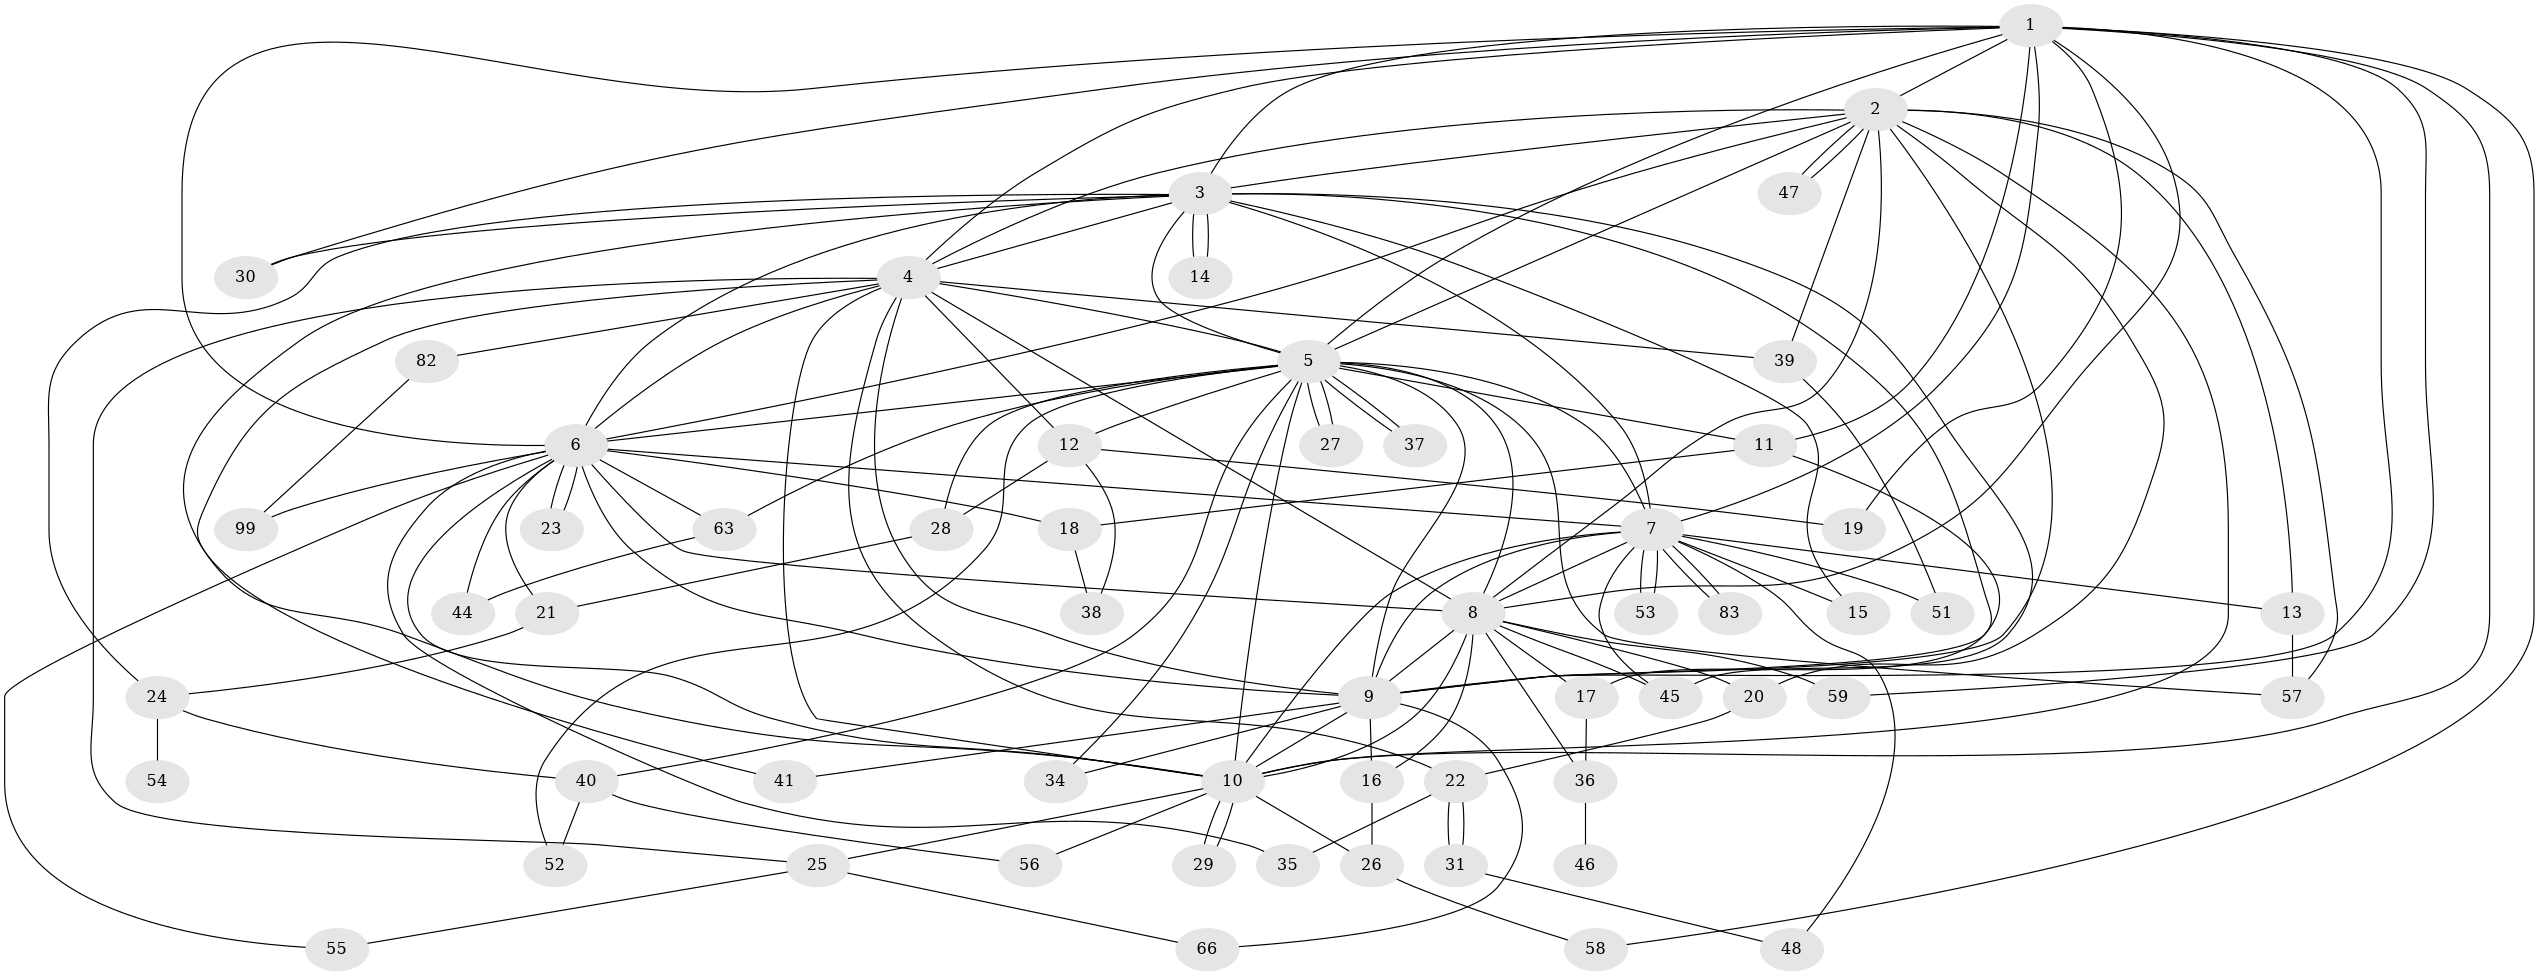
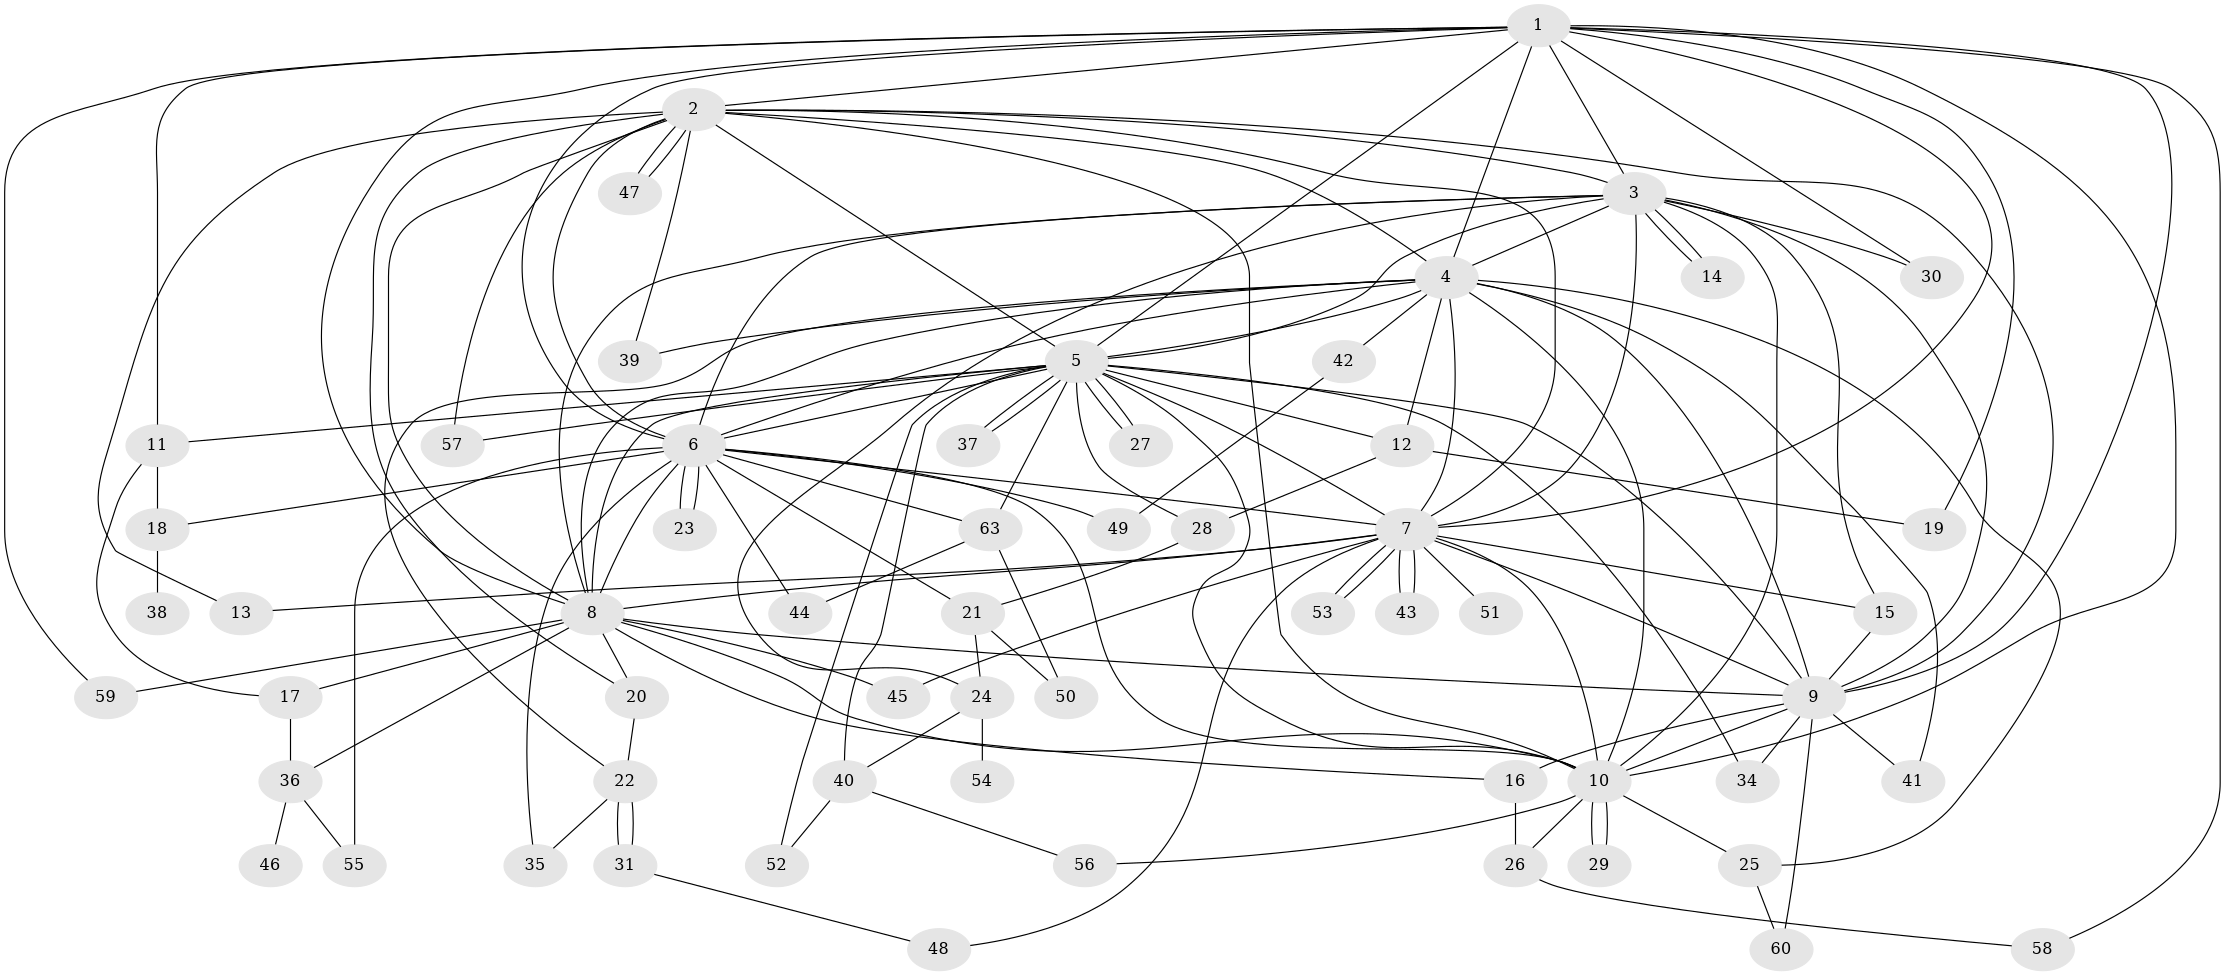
edge "2" -- "7": added
edge "3" -- "45": now "3" -- "8"
node "82": label "82" -> "42"
edge "4" -- "7": added
edge "39" -- "51": removed
node "99": label "99" -> "49"
edge "12" -- "38": removed
node "83": label "83" -> "43"
edge "6" -- "9": now "15" -- "9"
edge "13" -- "57": removed
node "50": added
edge "25" -- "55": now "36" -- "55"
node "66": label "66" -> "60"
